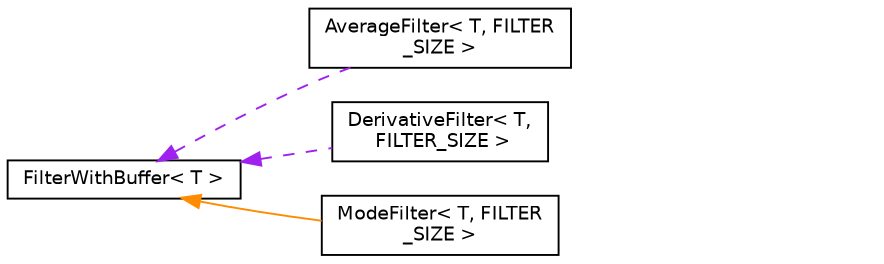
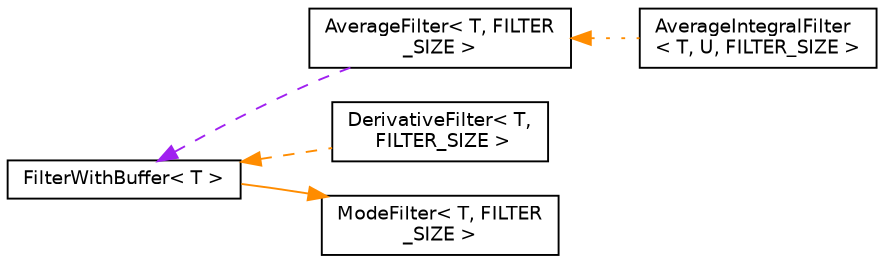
node "AverageIntegralFilter < T, U, FILTER_SIZE >": added
edge "DerivativeFilter< T, FILTER_SIZE >" -> "FilterWithBuffer< T >": color purple -> darkorange
edge "ModeFilter< T, FILTER _SIZE >" -> "FilterWithBuffer< T >": reversed
